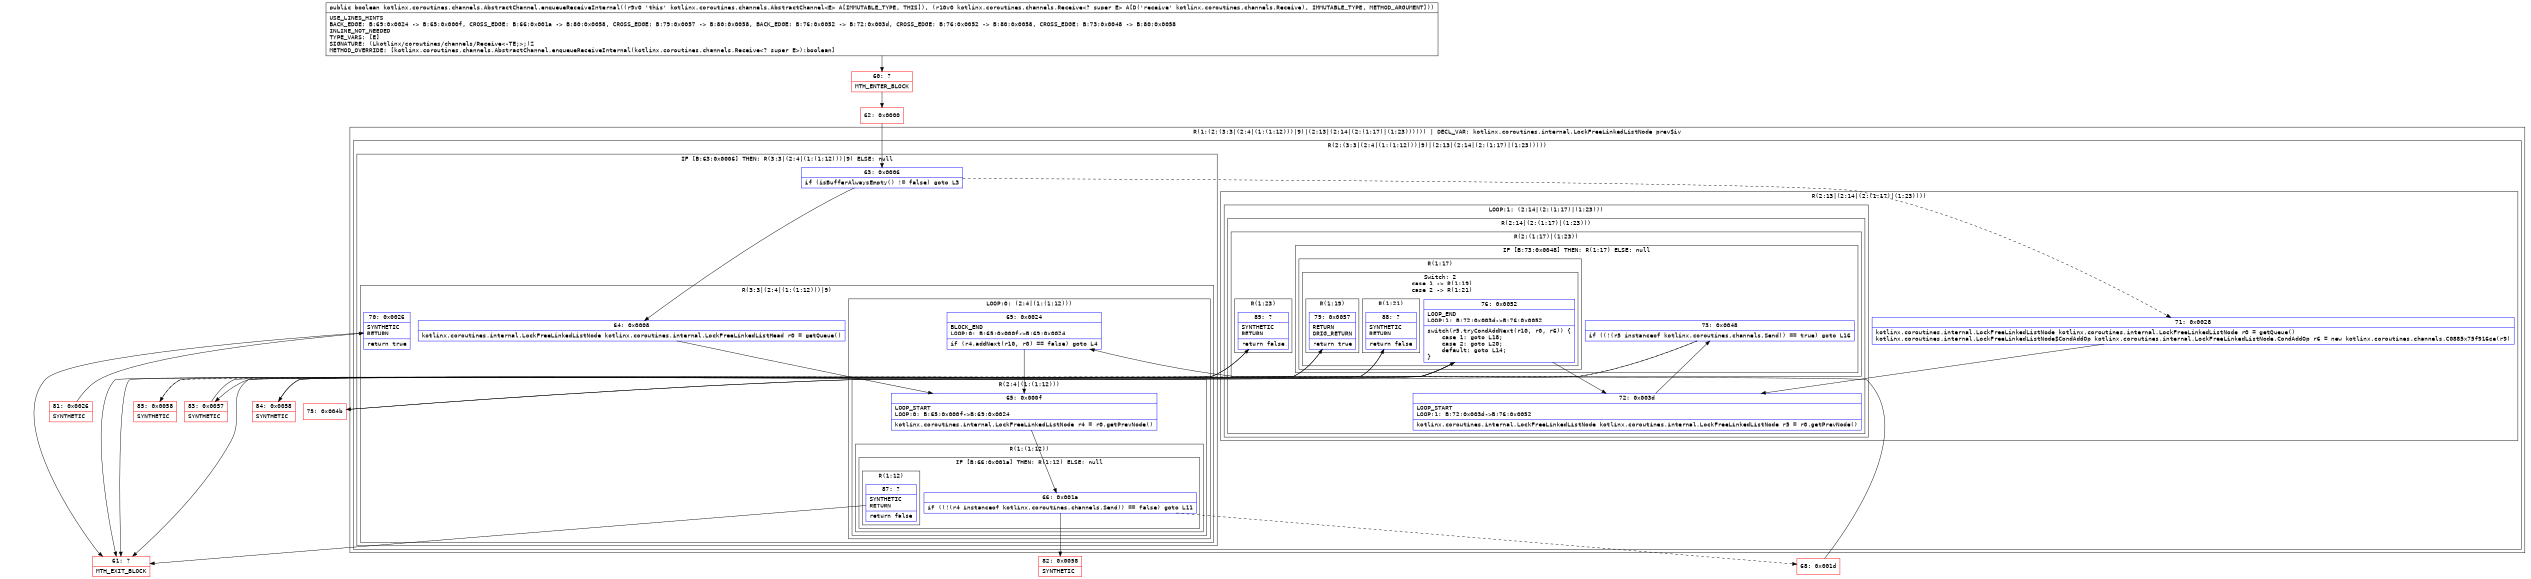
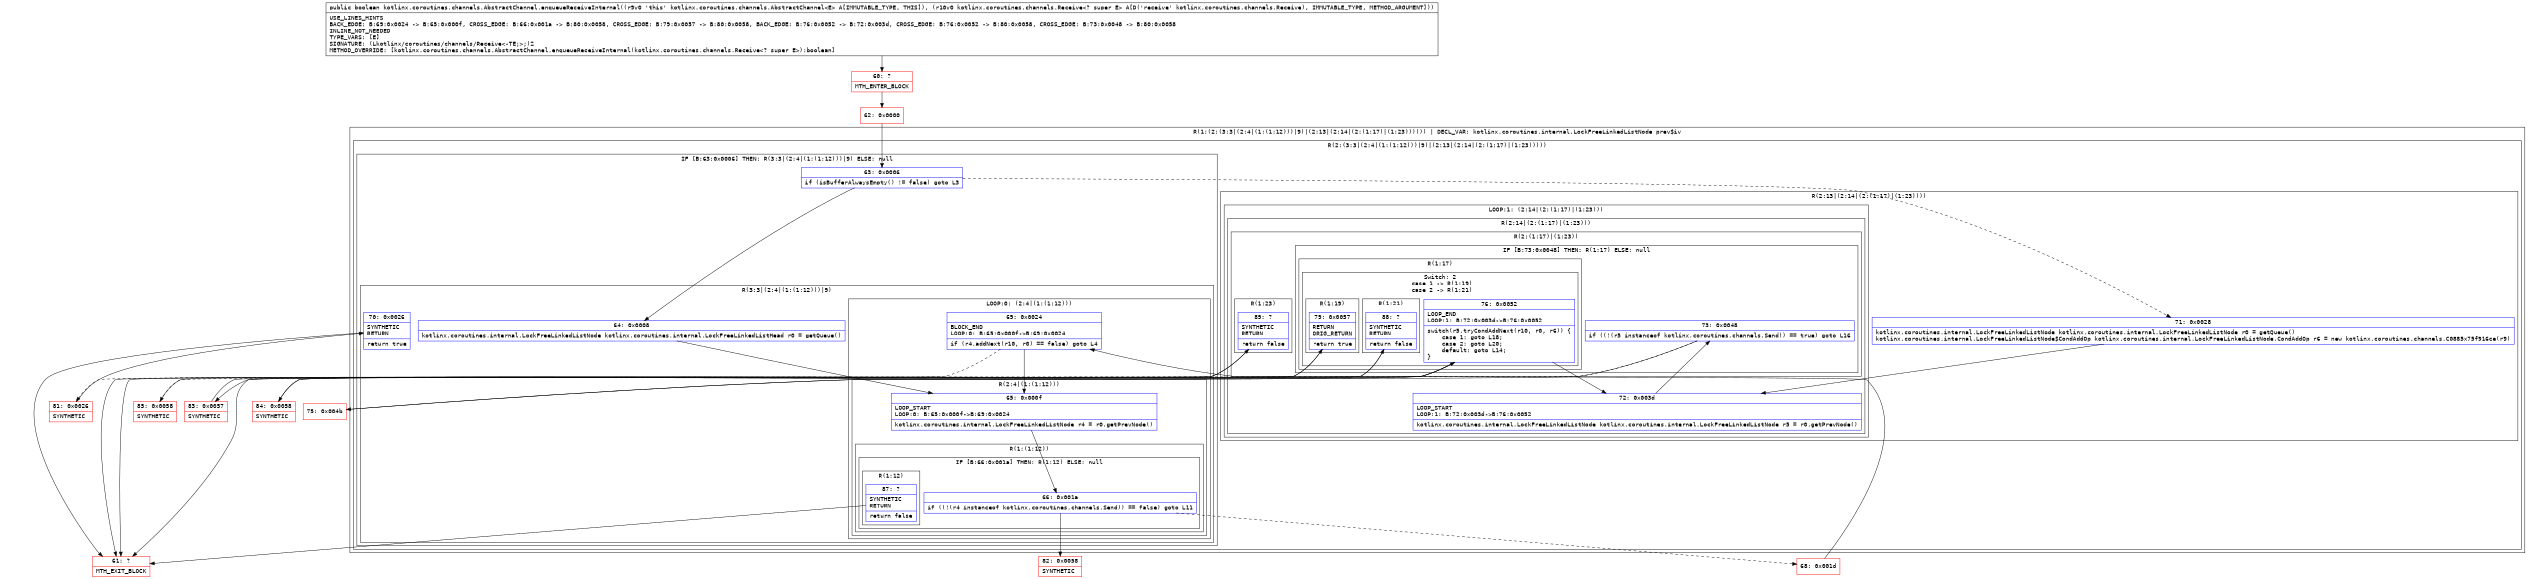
edge "69: 0x0024" -> "81: 0x0026": added
